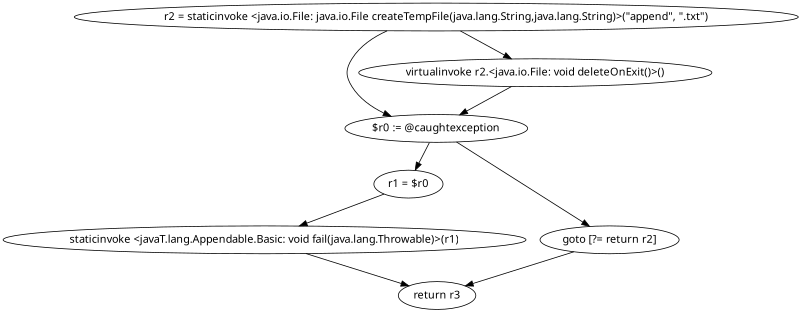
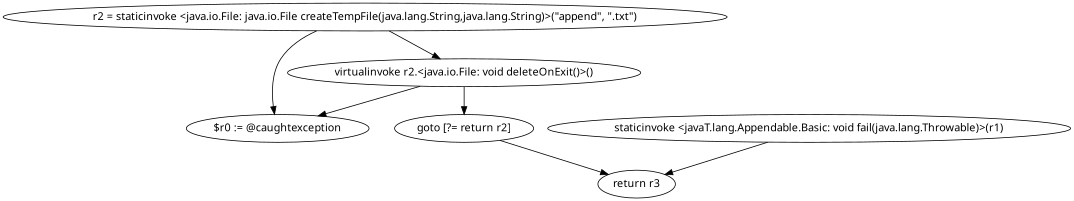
edge "$r0 := @caughtexception" -> "goto [?= return r2]": now "virtualinvoke r2.<java.io.File: void deleteOnExit()>()" -> "goto [?= return r2]"
node "r1 = $r0": removed
